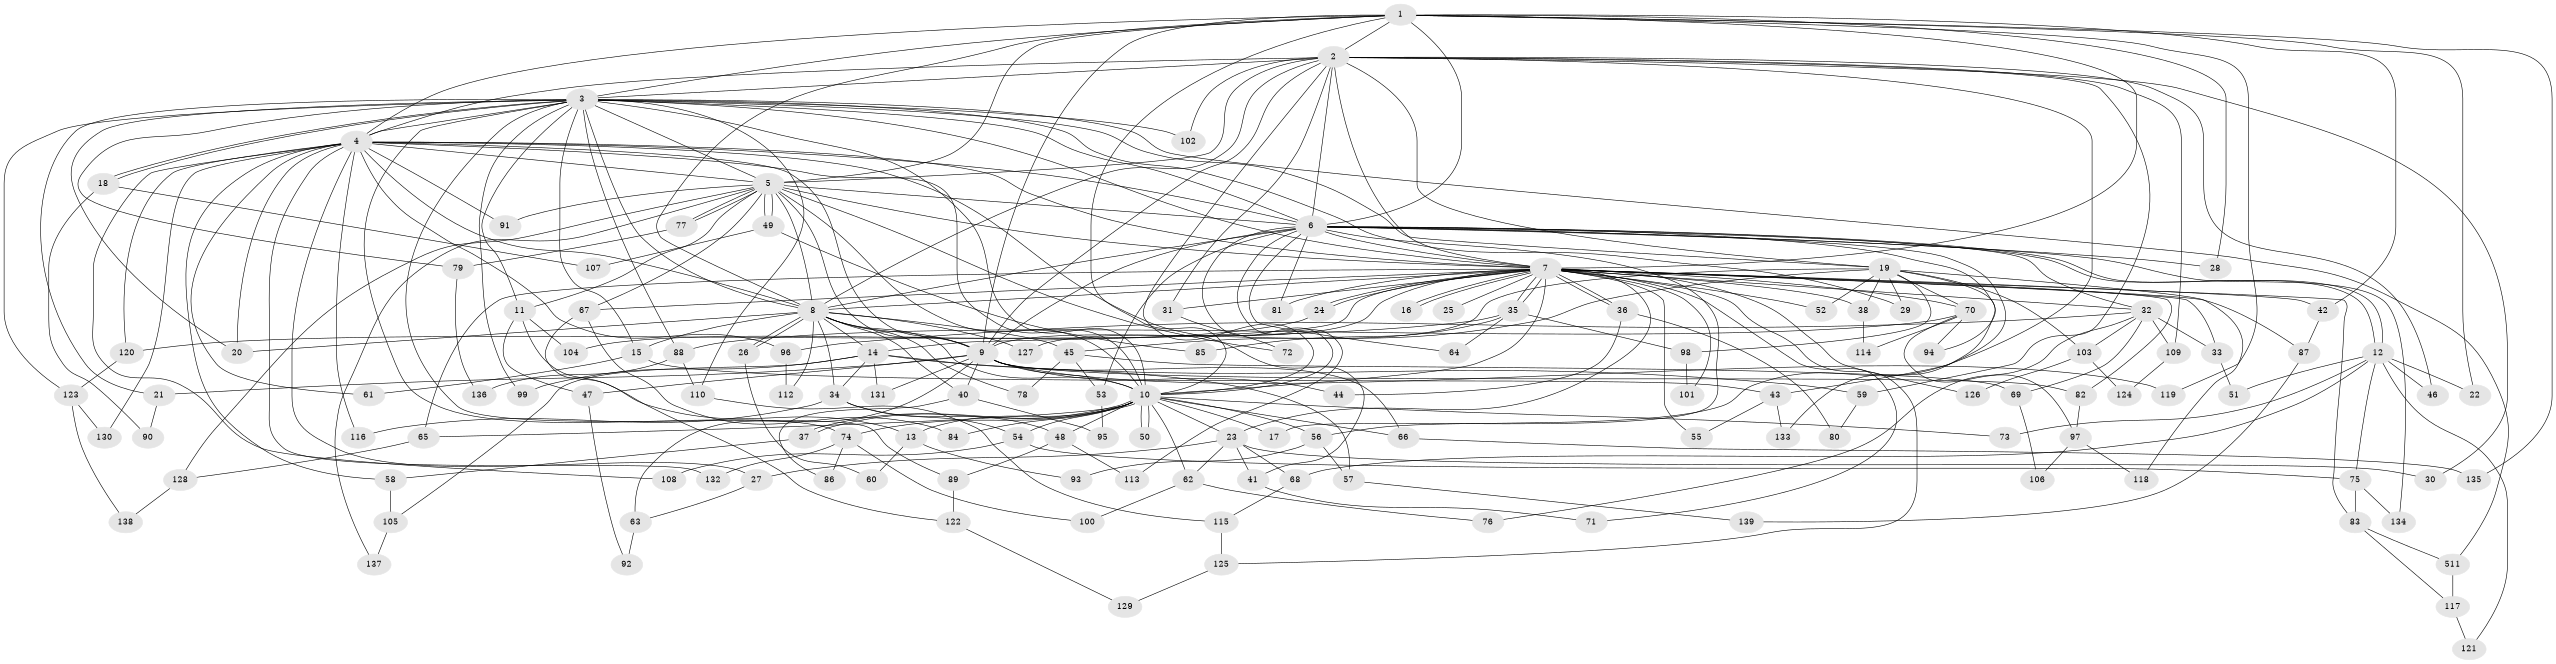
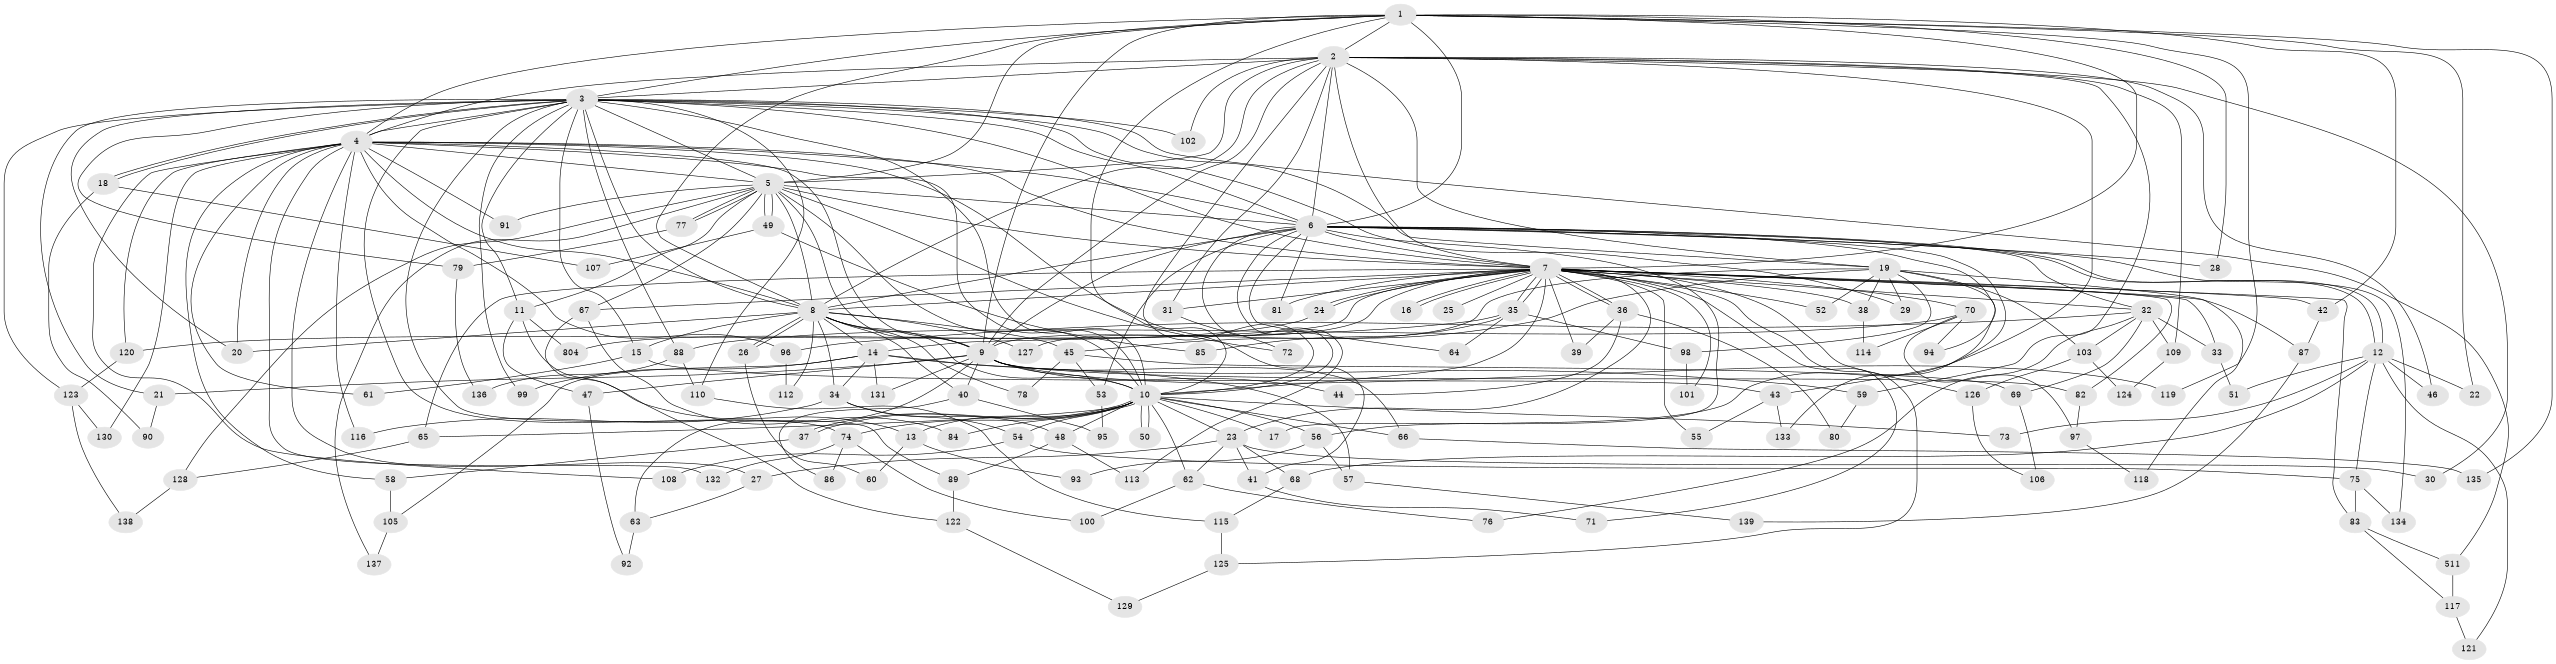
edge "19" -- "70": removed
node "104": label "104" -> "804"
node "39": added
edge "97" -- "106": now "126" -- "106"
